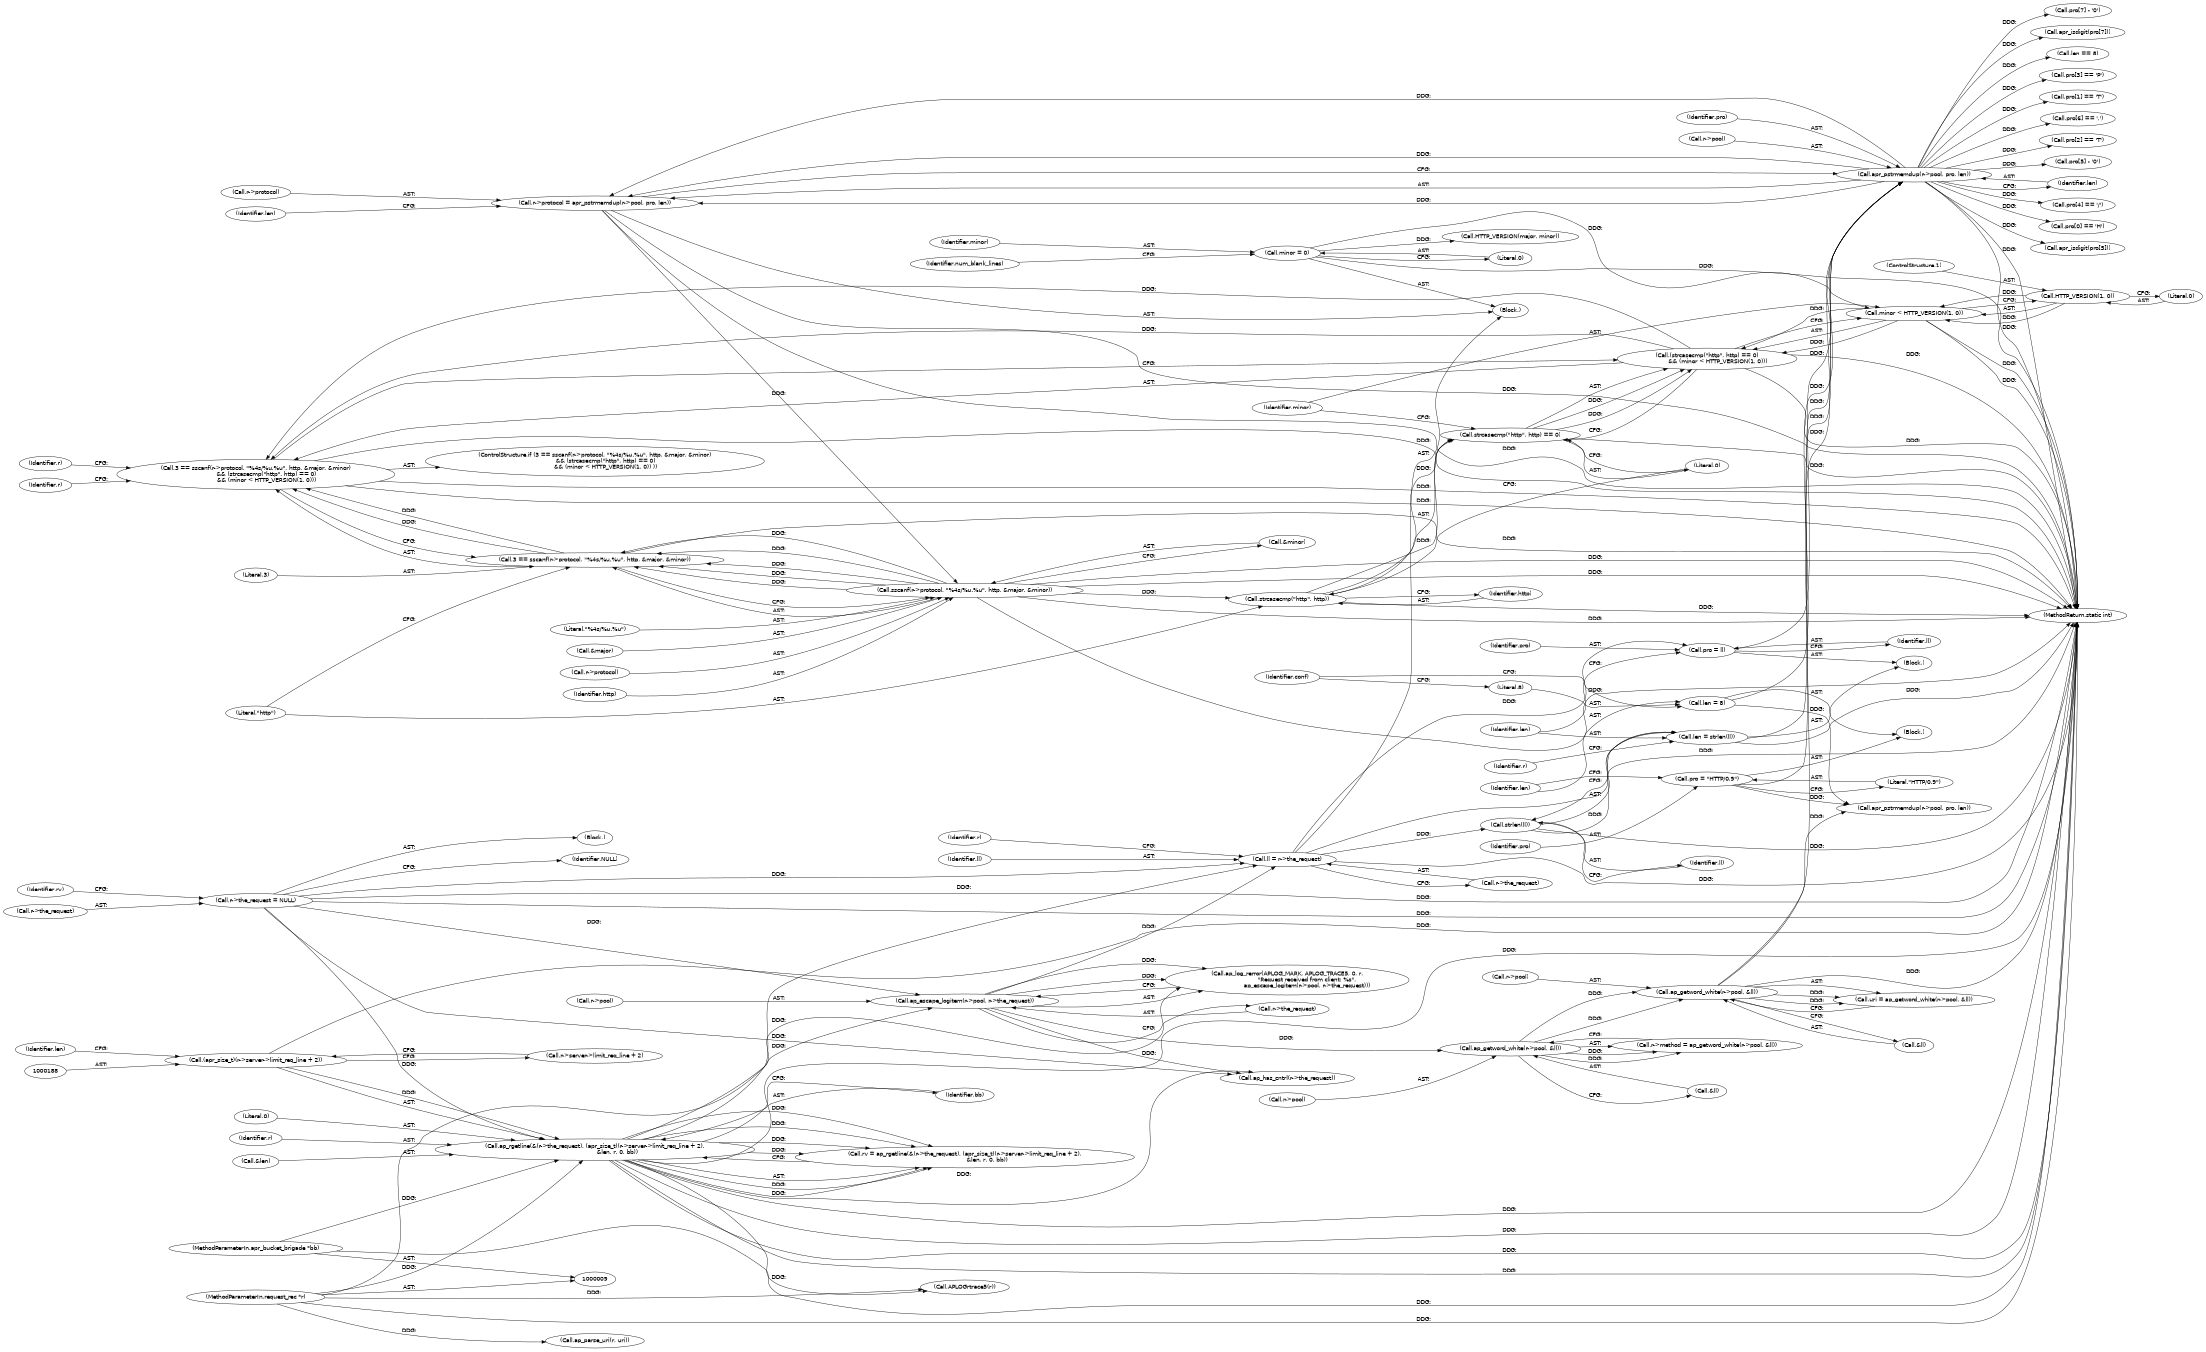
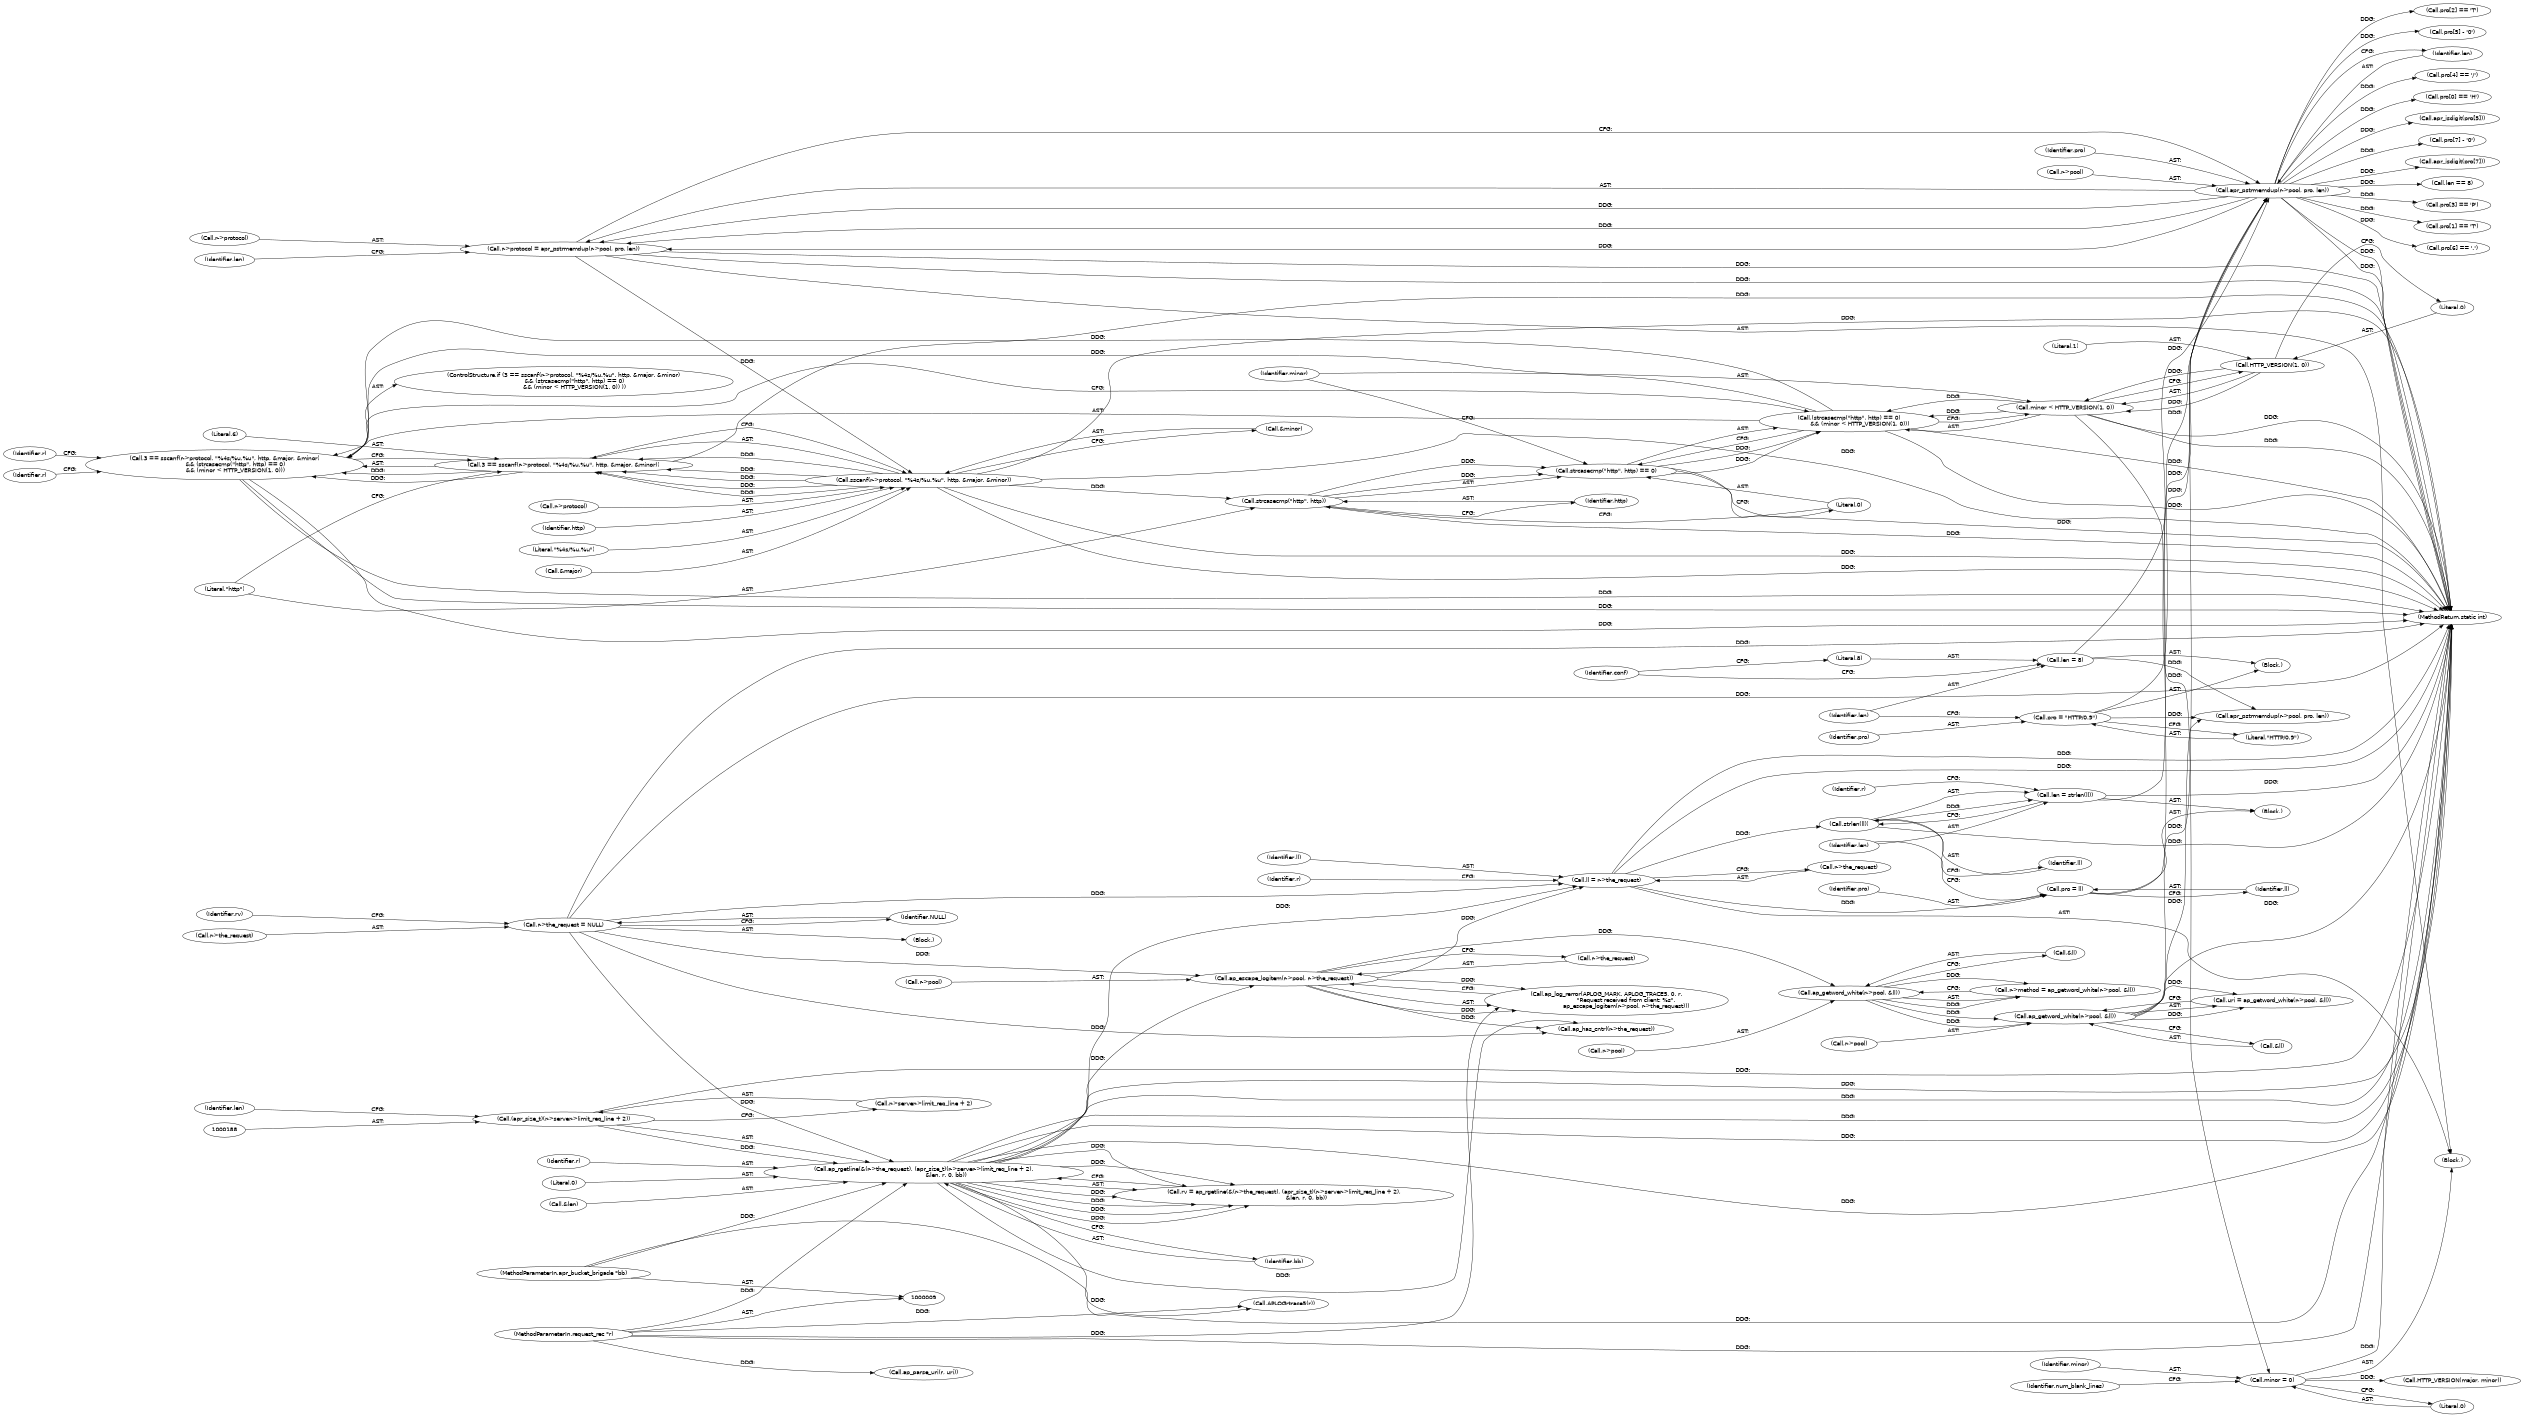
edge "(Call,minor = 0)" -> "(Call,minor < HTTP_VERSION(1, 0))": reversed
node "(ControlStructure,1)": label "(ControlStructure,1)" -> "(Literal,1)"
node "(Literal,3)": label "(Literal,3)" -> "(Literal,6)"
edge "(Identifier,NULL)" -> "(Call,r->the_request = NULL)": added, label "AST:"
edge "(Call,r->server->limit_req_line + 2)" -> "(Call,(apr_size_t)(r->server->limit_req_line + 2))": label "CFG: " -> "AST: "
